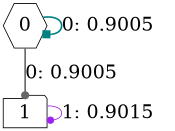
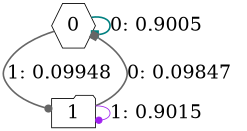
edge "0" -> "1": label "0: 0.9005   " -> "1: 0.09948  "
edge "1" -> "0": added, label "0: 0.09847"
